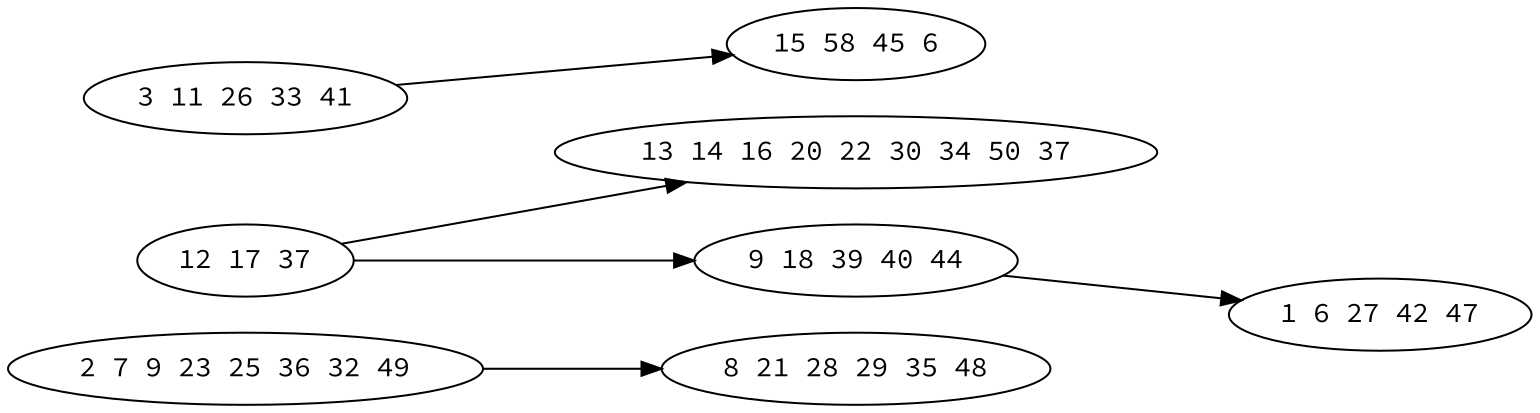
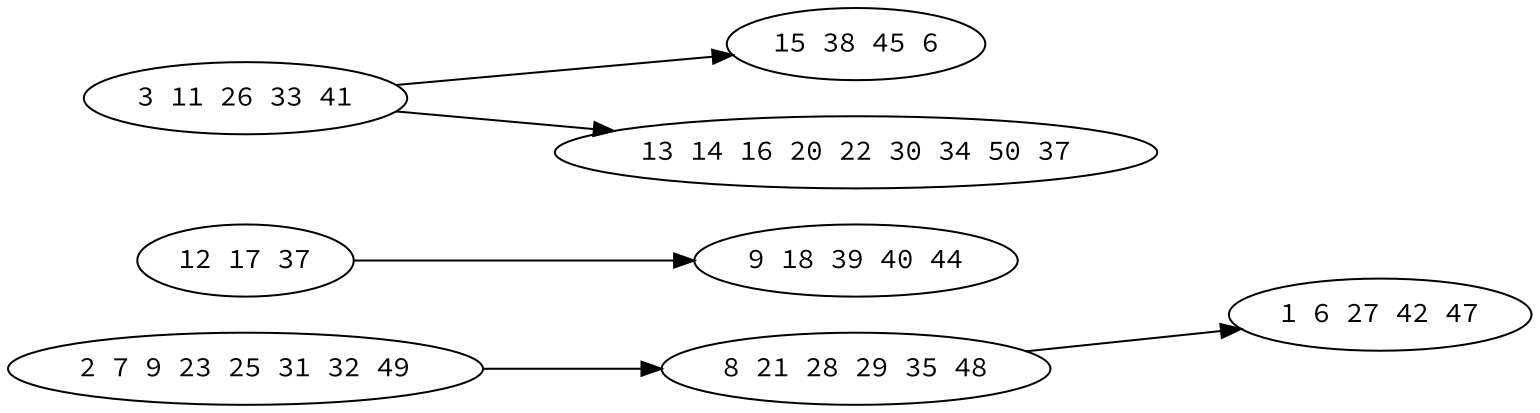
node "15 58 45 6": label "15 58 45 6" -> "15 38 45 6"
edge "12 17 37" -> "13 14 16 20 22 30 34 50 37": now "3 11 26 33 41" -> "13 14 16 20 22 30 34 50 37"
edge "9 18 39 40 44" -> "1 6 27 42 47": now "8 21 28 29 35 48" -> "1 6 27 42 47"
node "2 7 9 23 25 36 32 49": label "2 7 9 23 25 36 32 49" -> "2 7 9 23 25 31 32 49"
